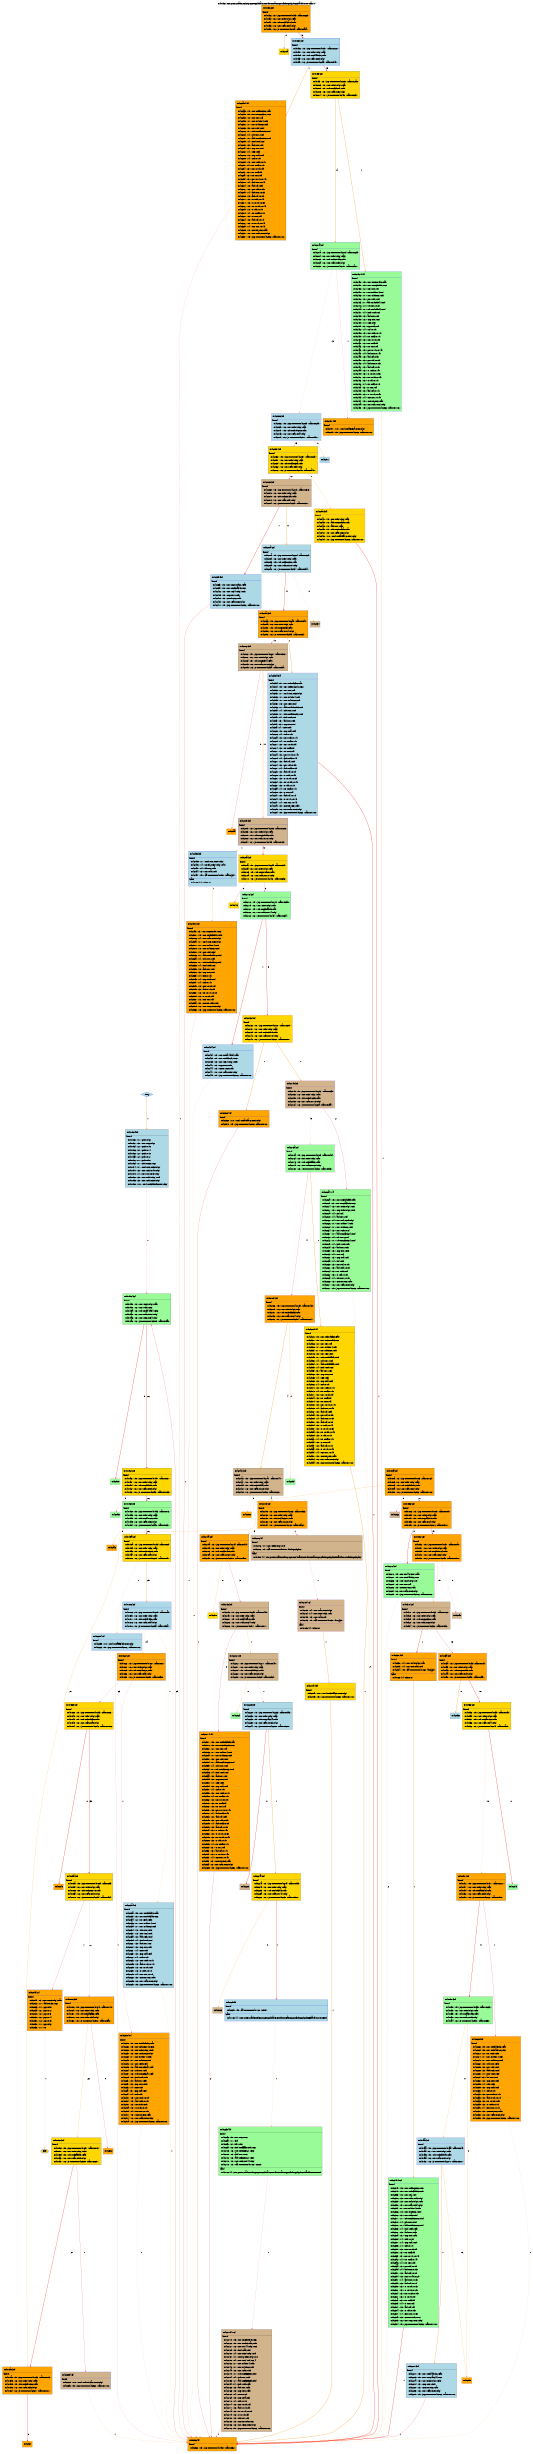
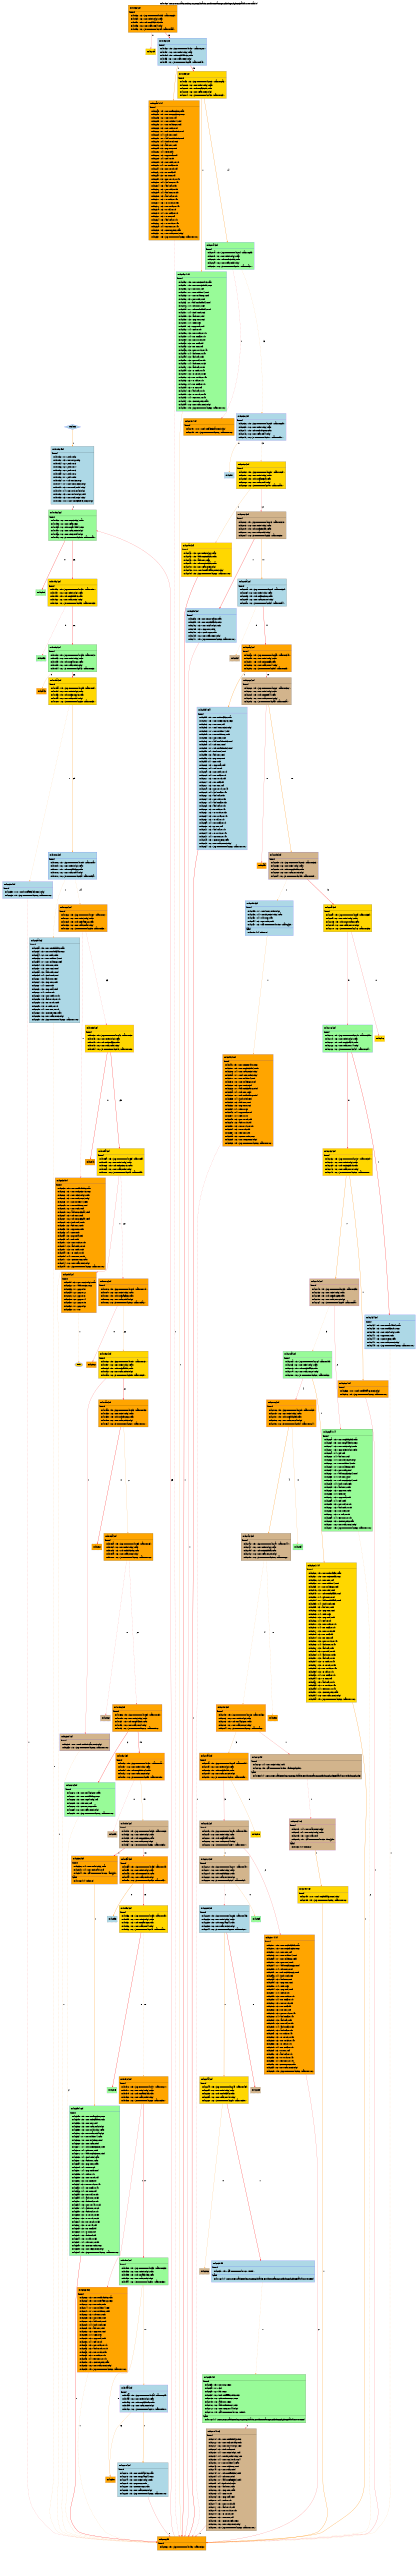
node "Entry": label "Entry" -> "Desktop"
edge "0x401eca [28]" -> "0x401eae [28]": reversed
